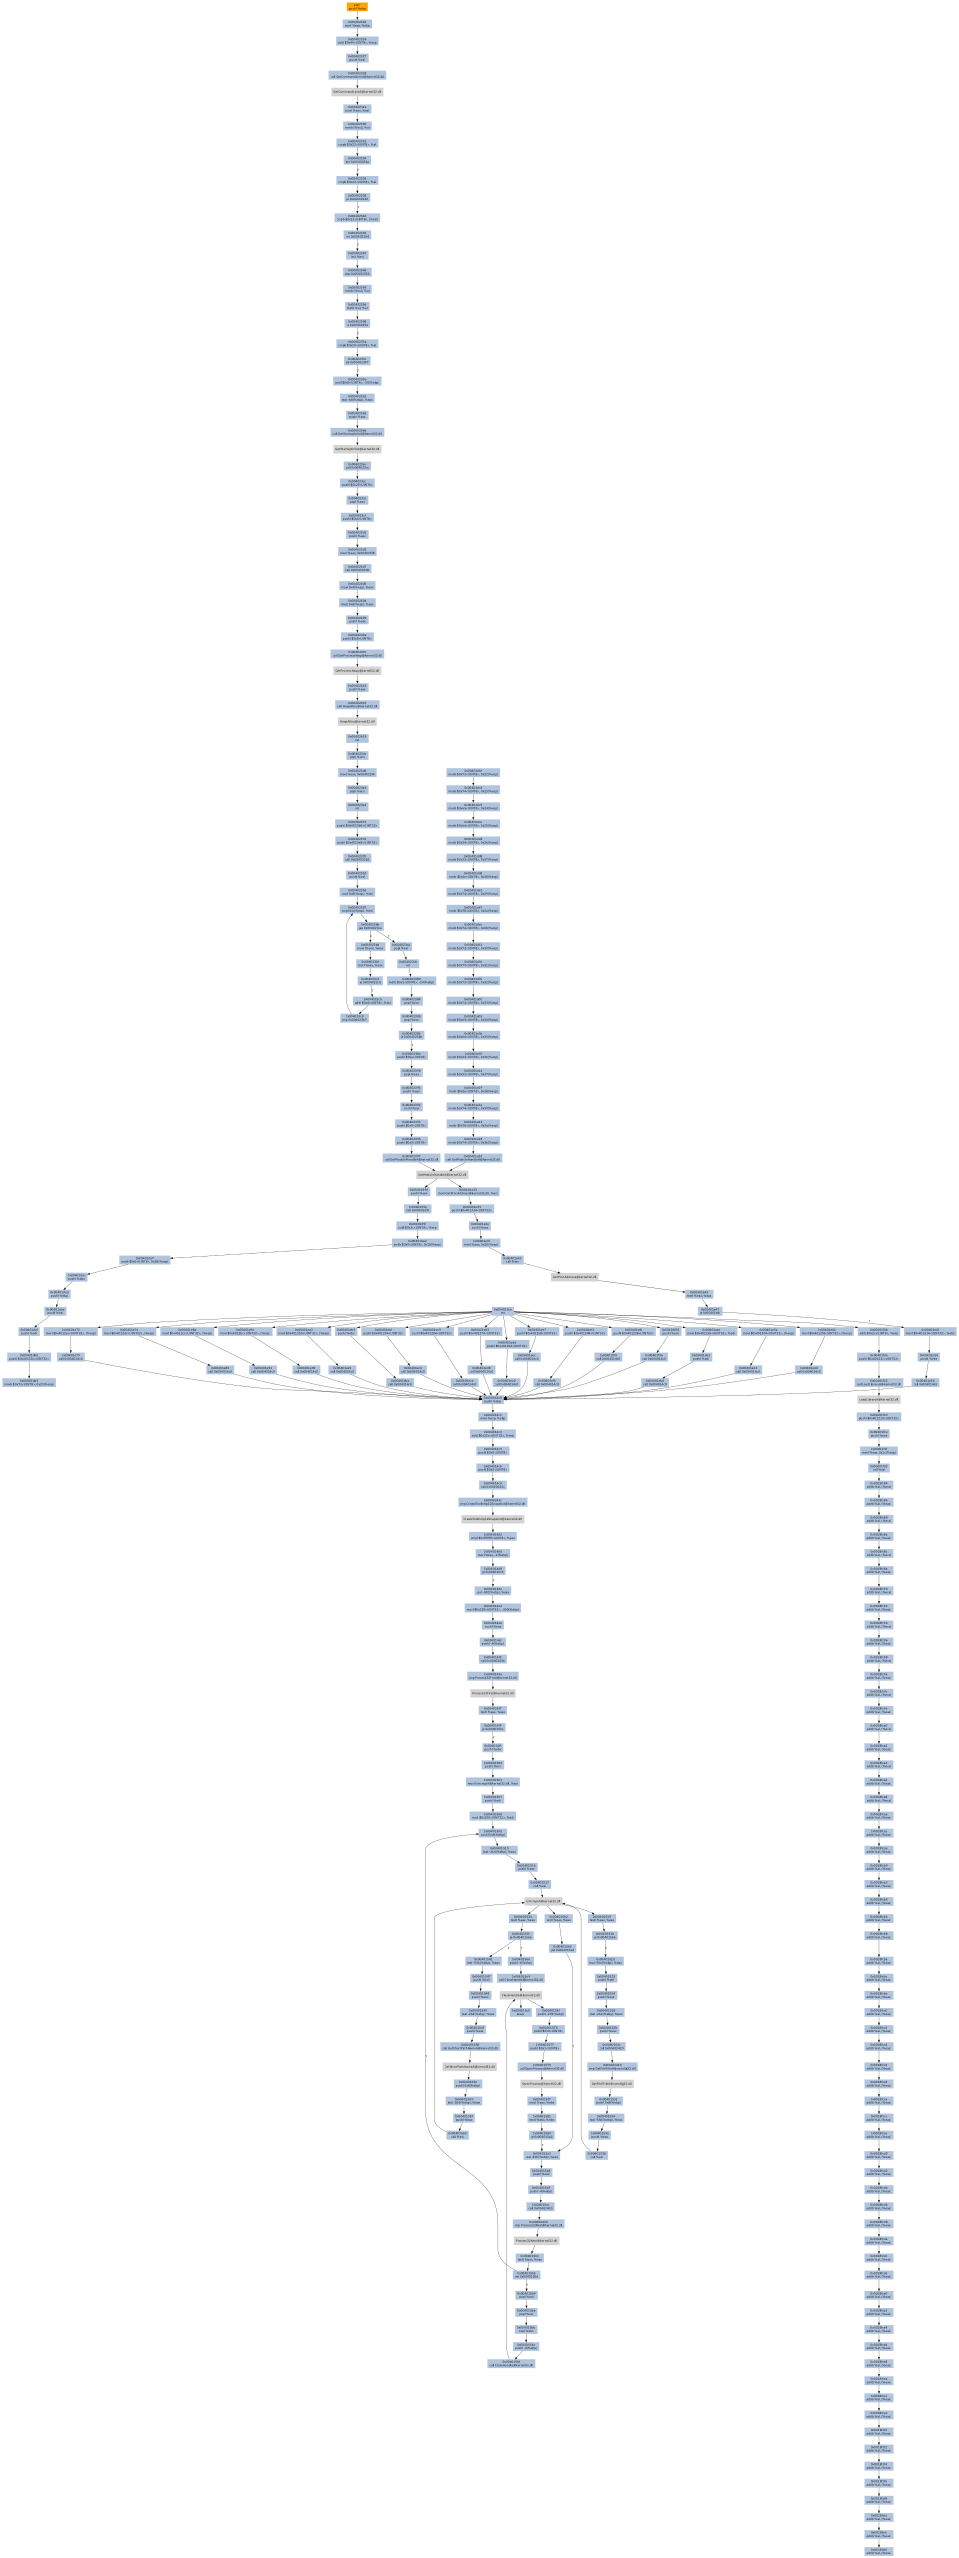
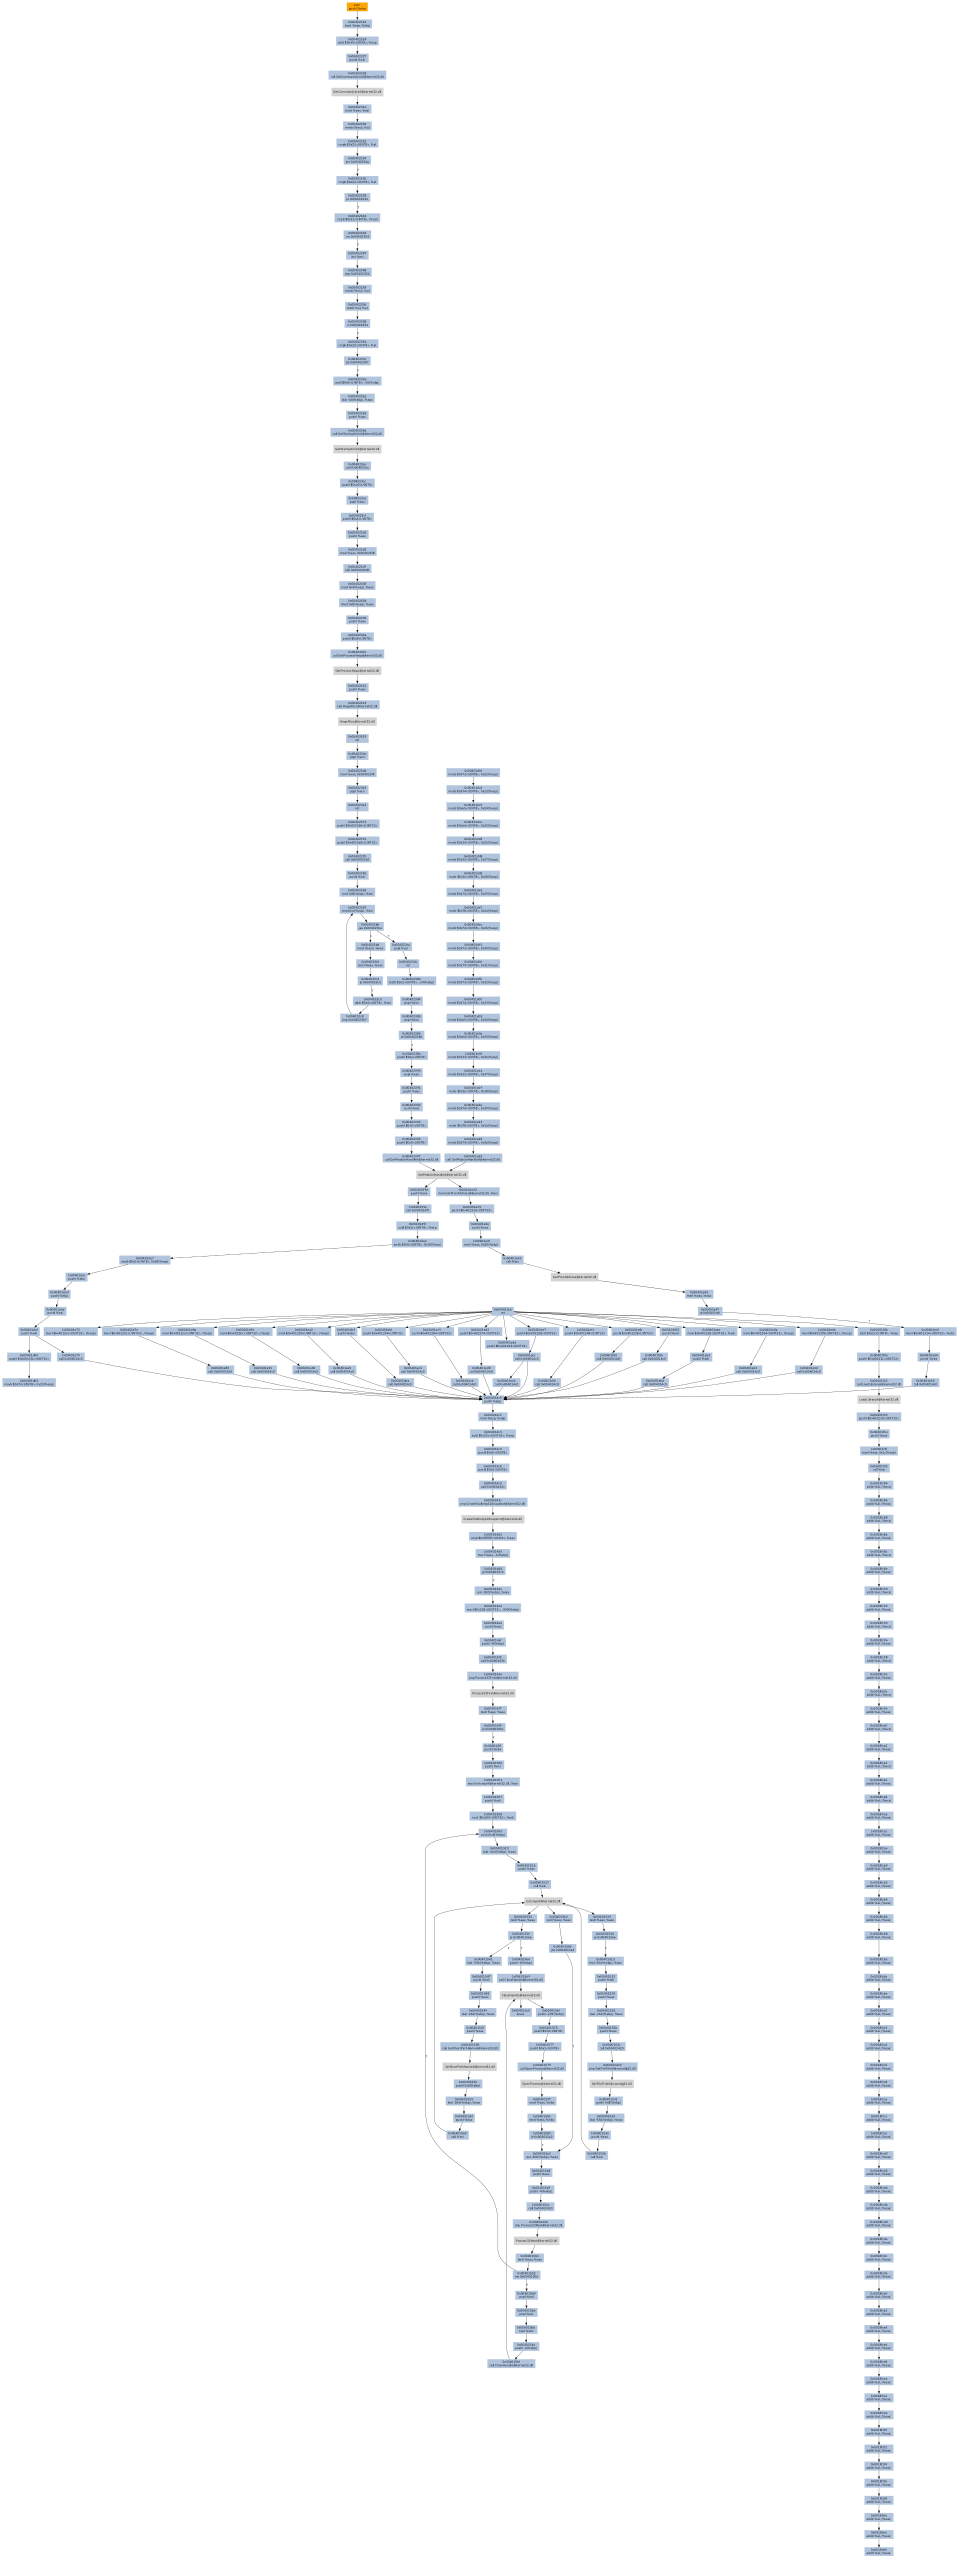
edge "0x00401e72 movl $0x4012ec<UINT32>, (%esp)" -> "0x00401e79 call 0x004014c0": now "0x00401daf pushl %edi" -> "0x00401e79 call 0x004014c0"
edge "0x00401edd pushl $0x401264<UINT32>" -> "0x00401ee2 call 0x004014c0": now "0x00401eec call 0x004014c0" -> "0x00401ee2 call 0x004014c0"
